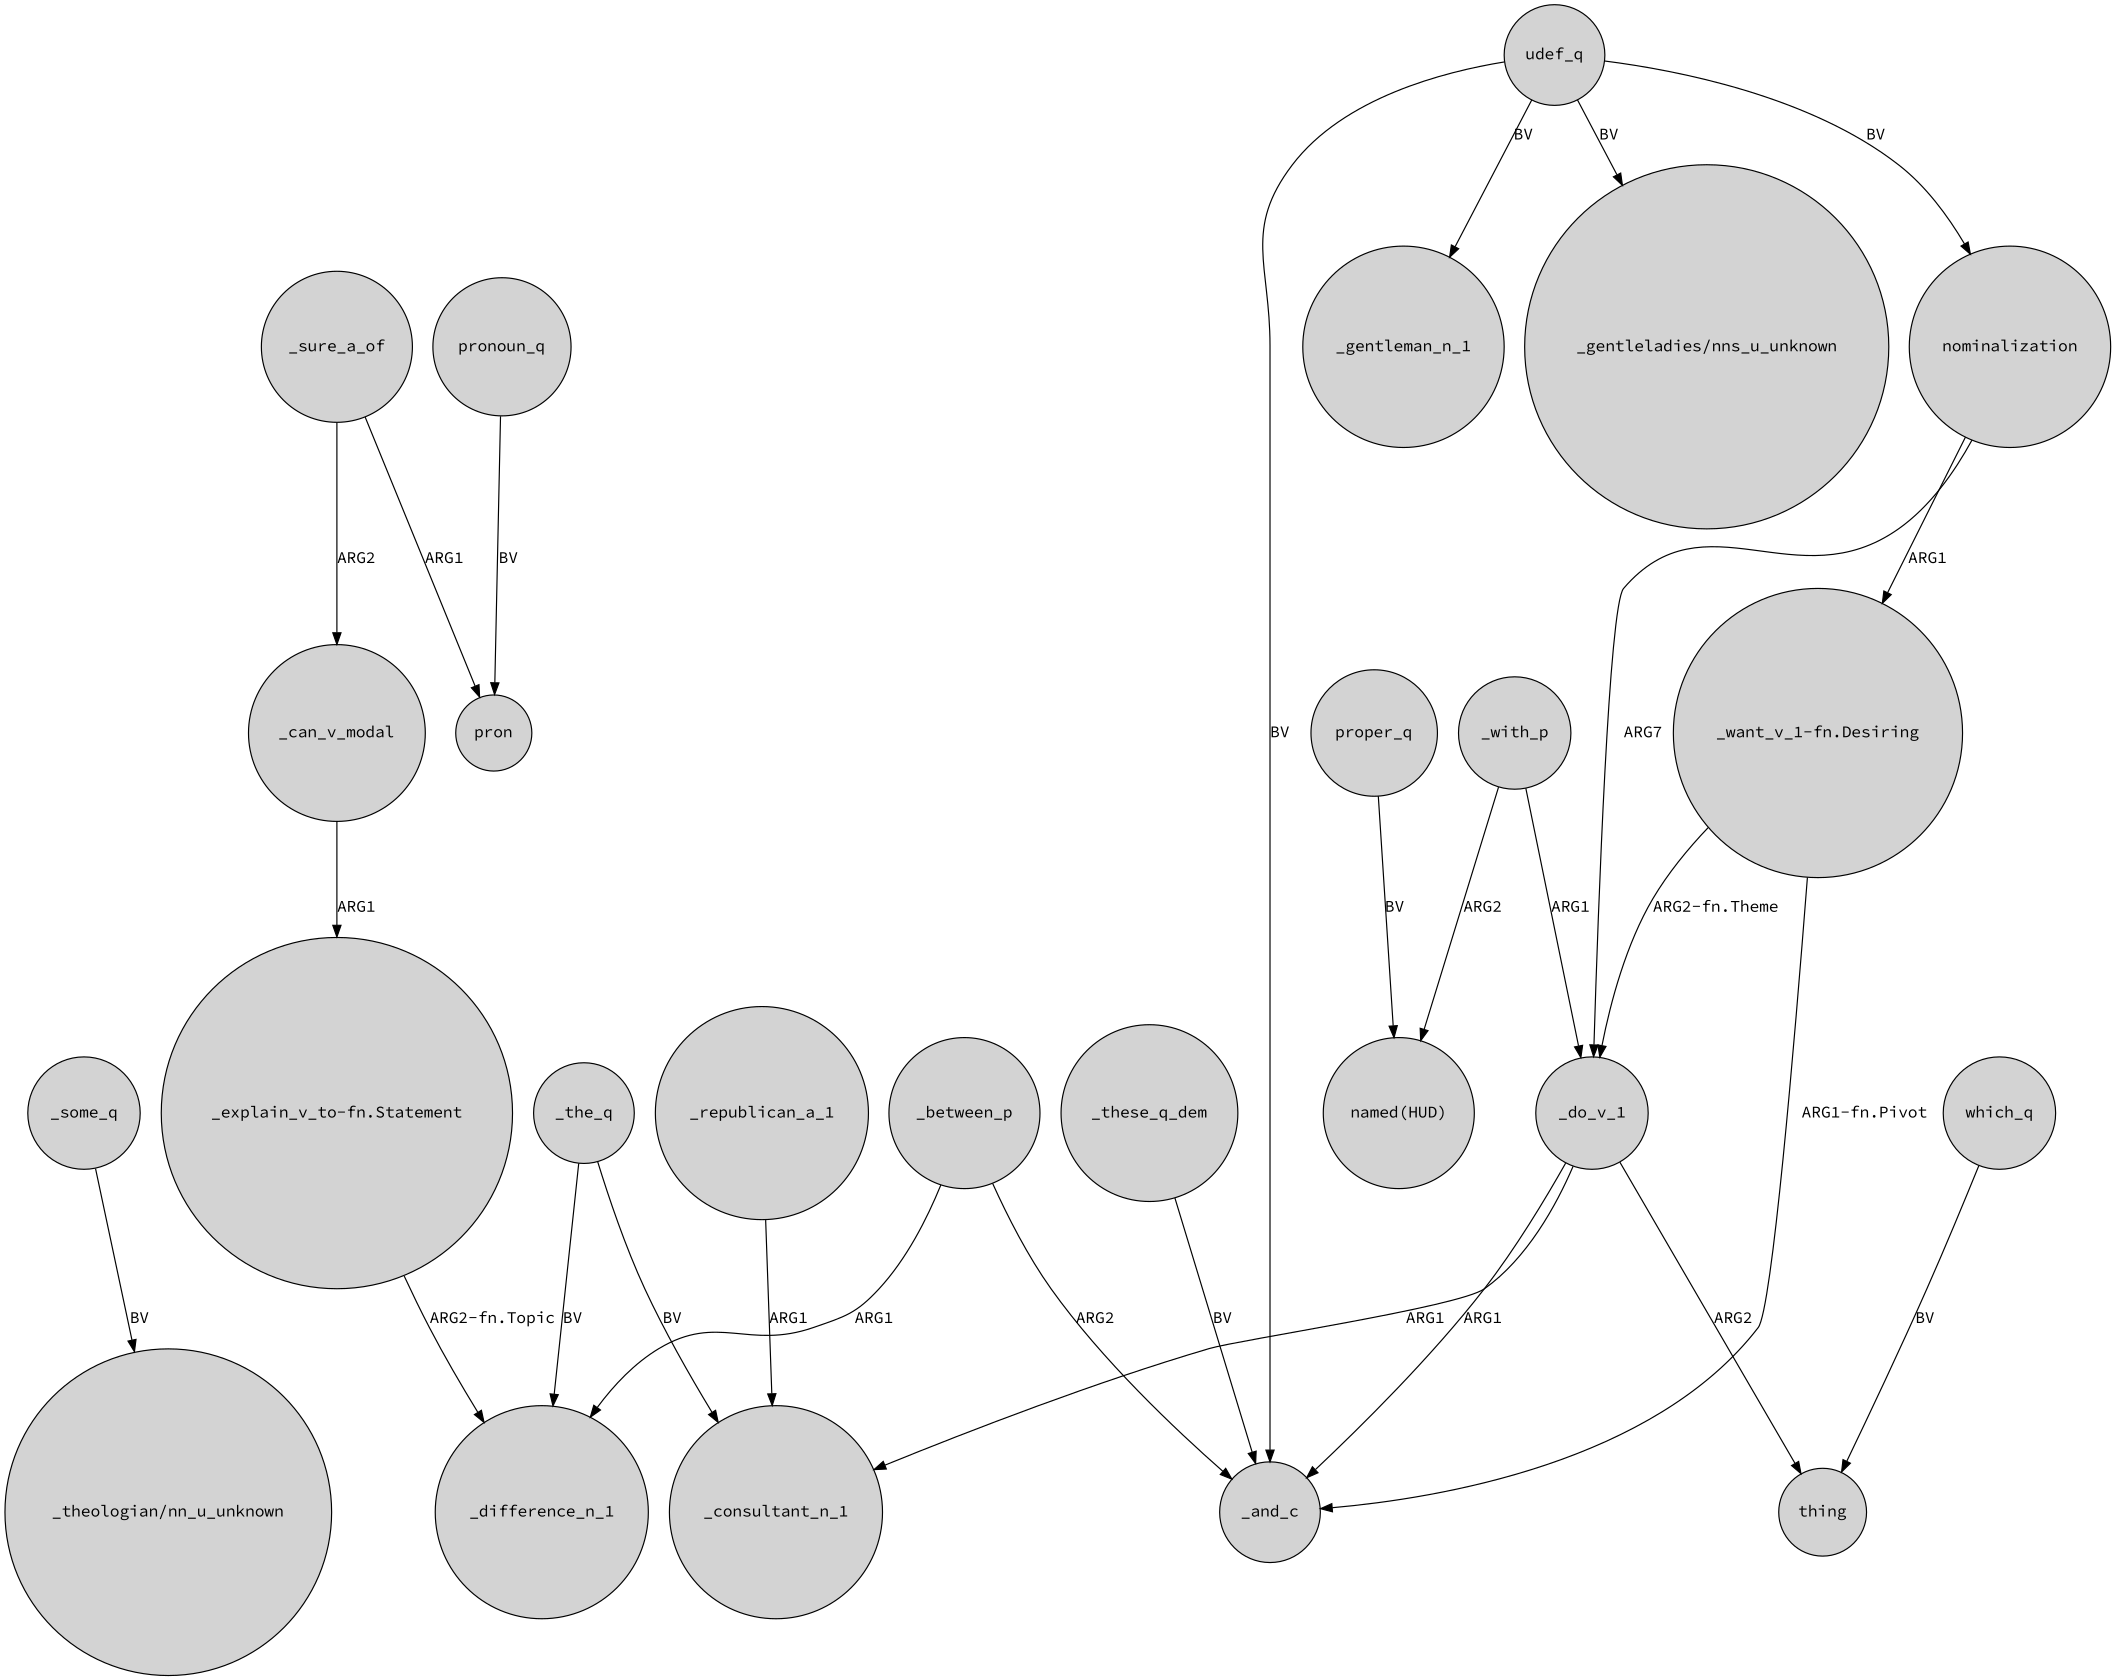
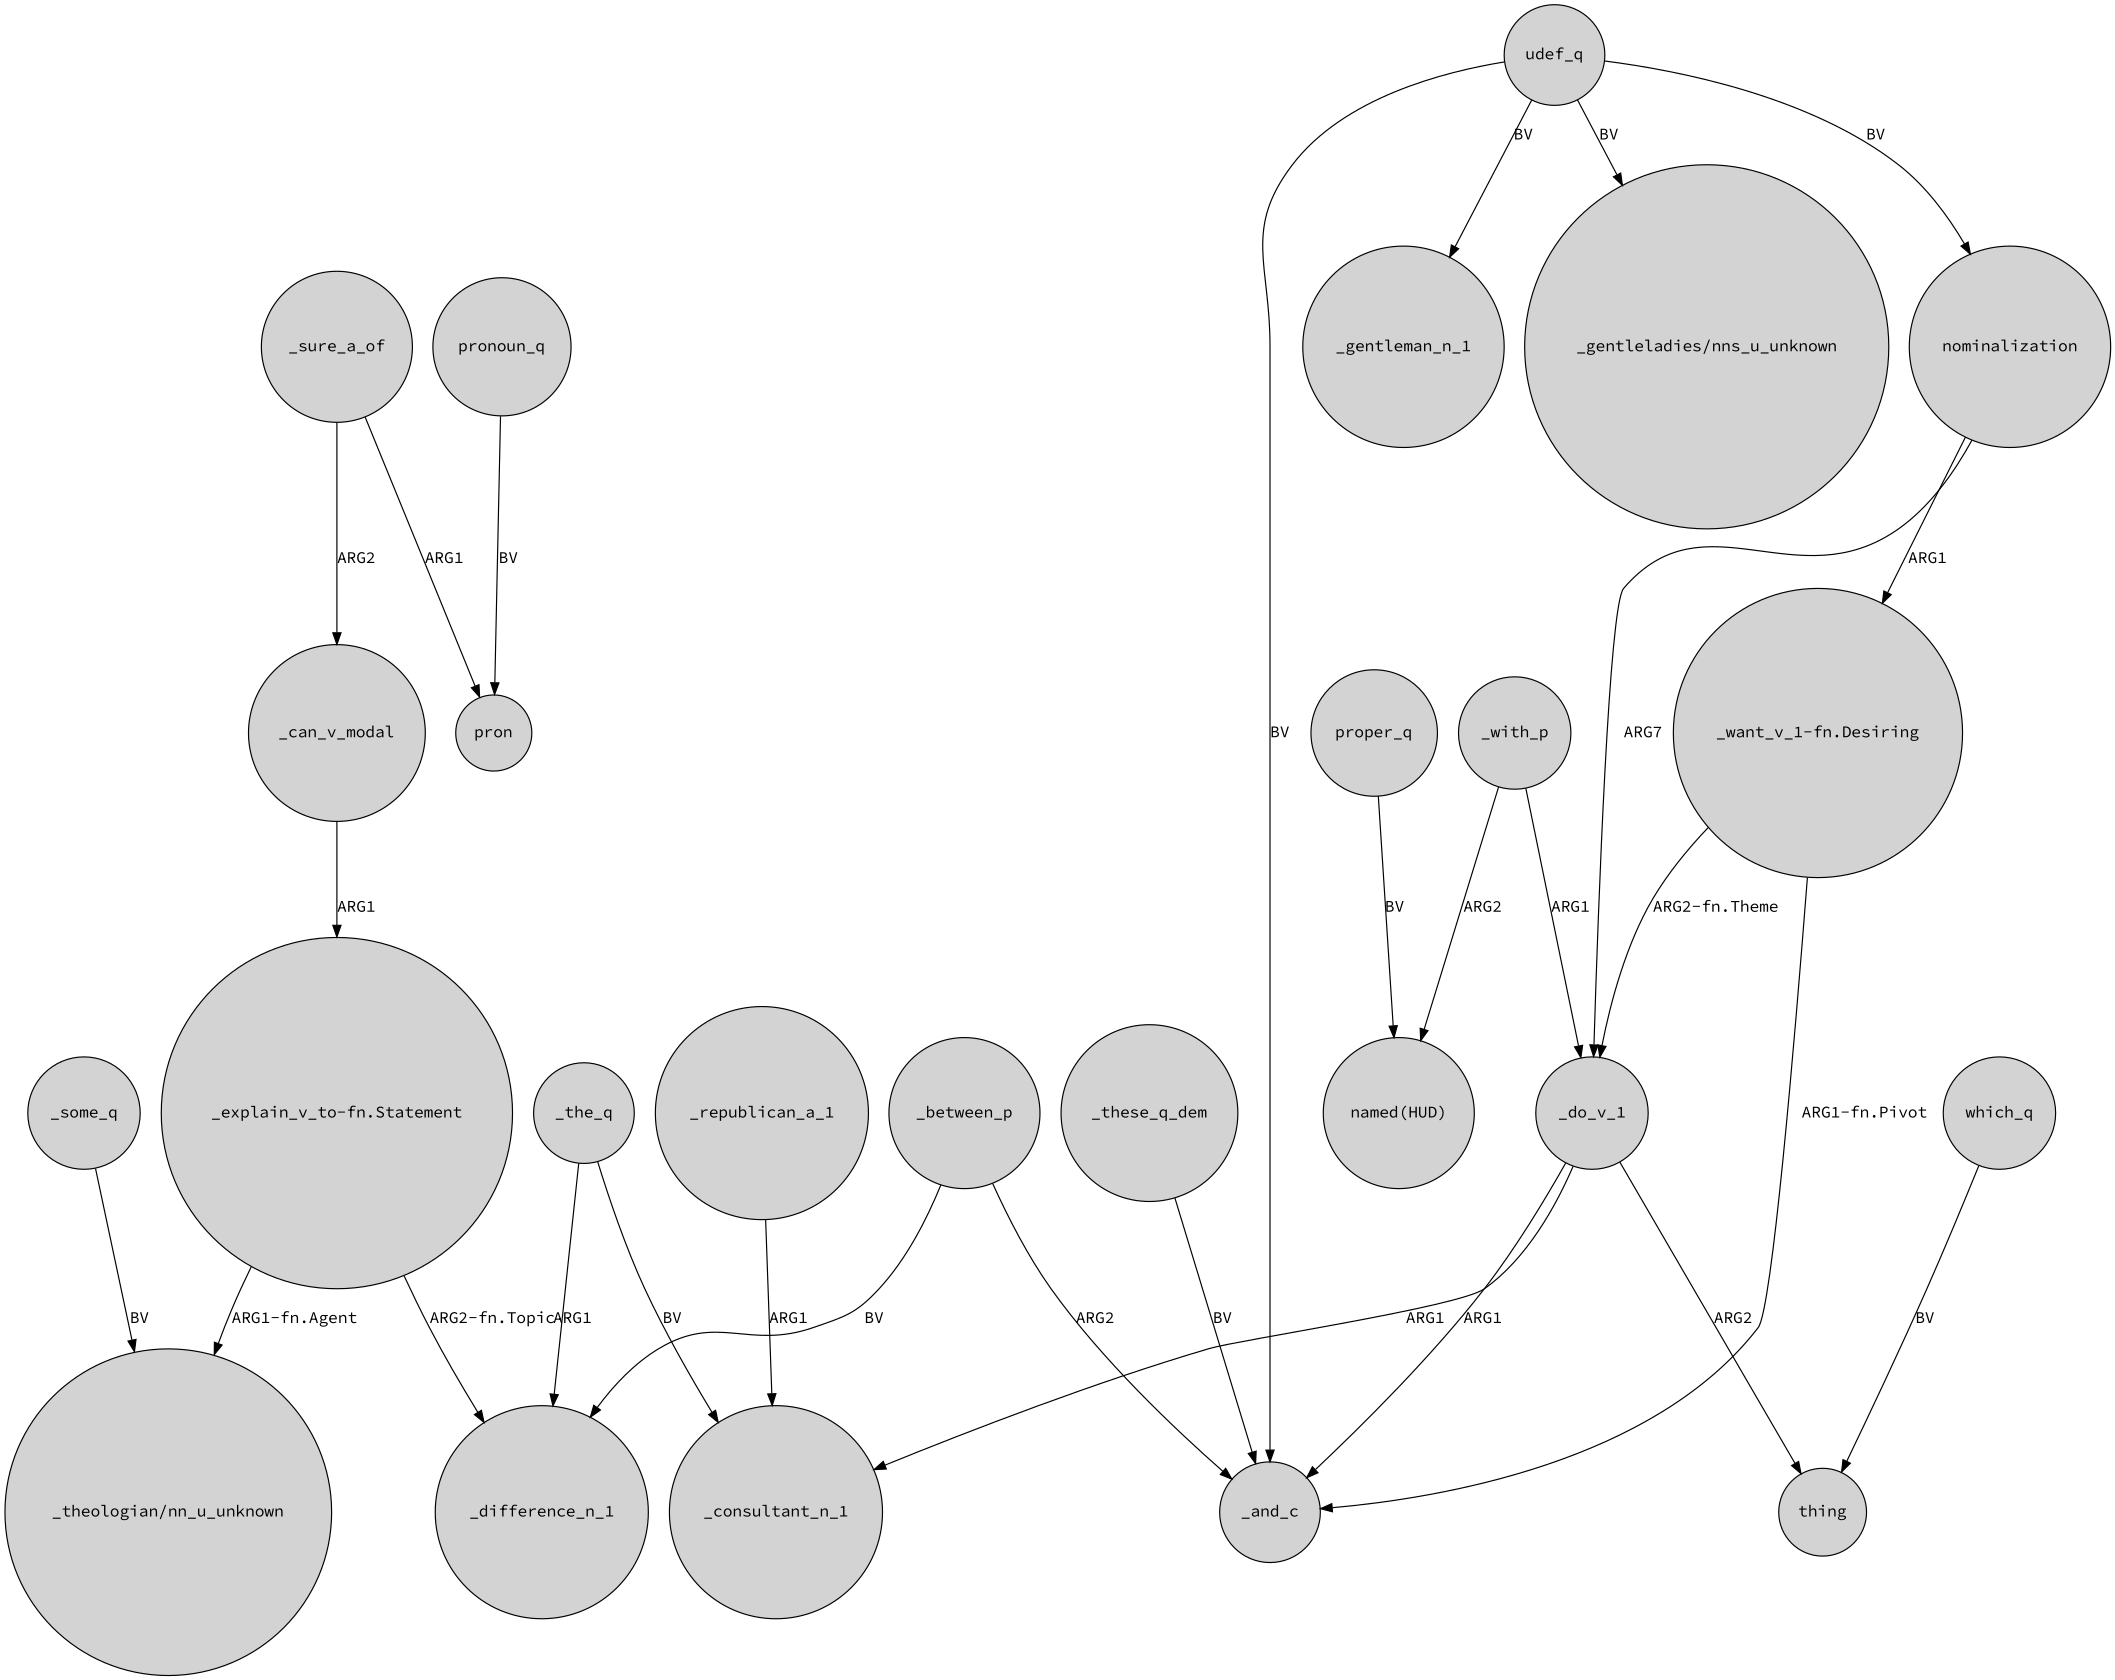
edge "_explain_v_to-fn.Statement" -> "_theologian/nn_u_unknown": added, label "ARG1-fn.Agent"
edge "_the_q" -> "_difference_n_1": label "BV" -> "ARG1"
edge "_between_p" -> "_difference_n_1": label "ARG1" -> "BV"
